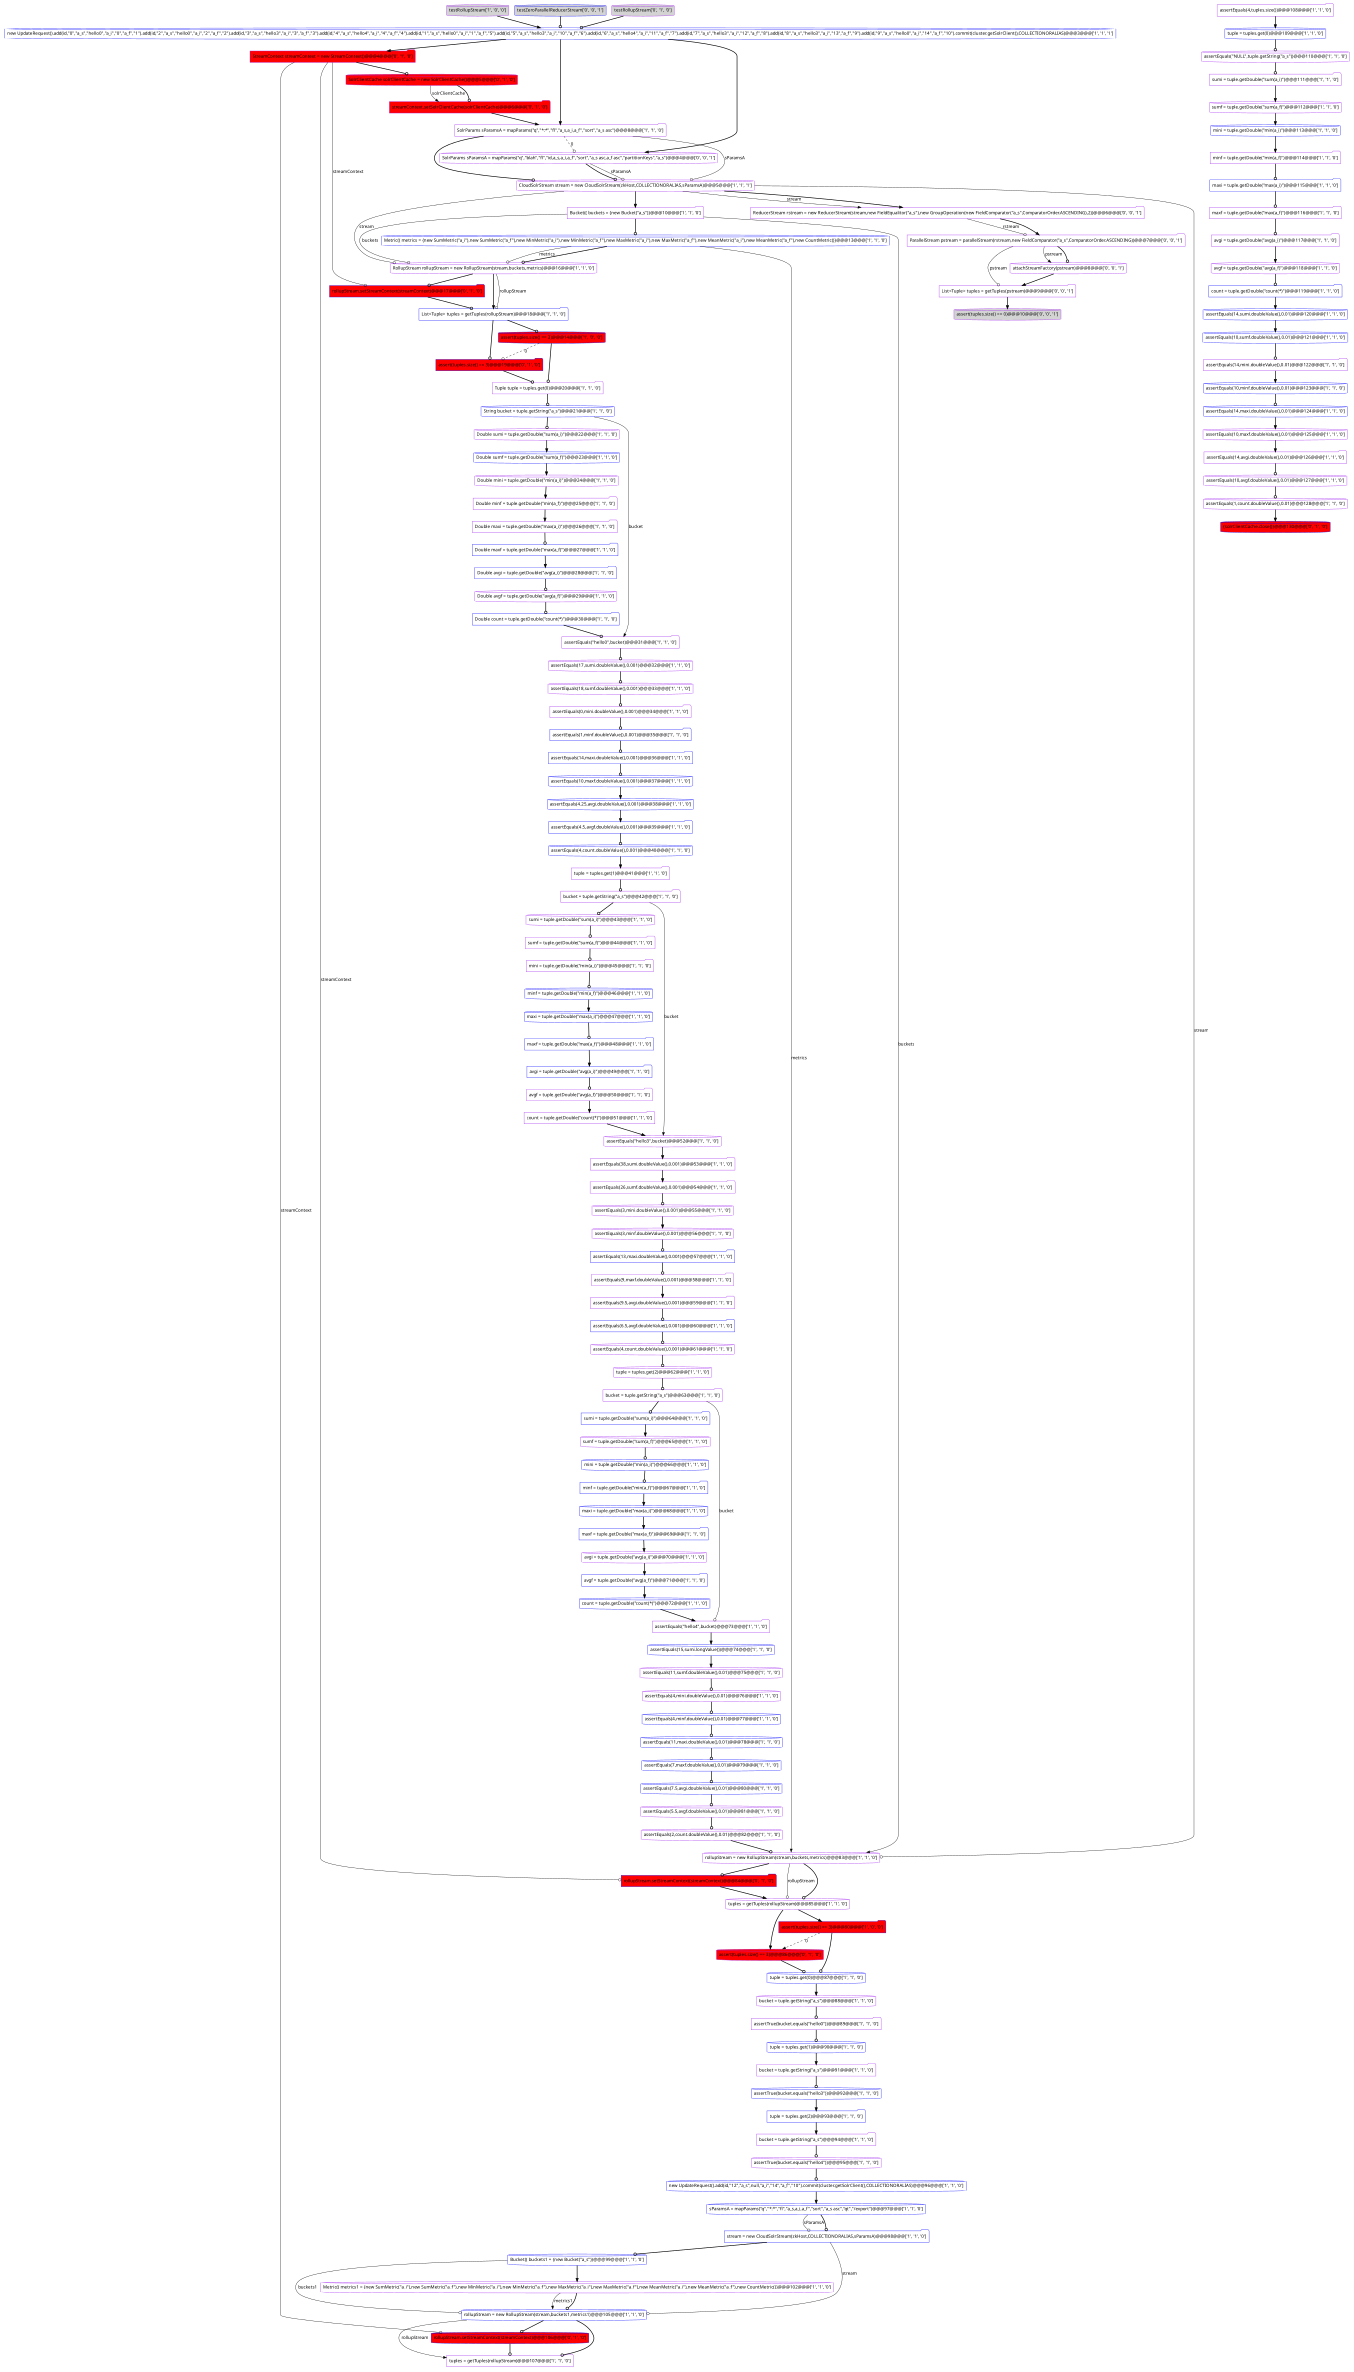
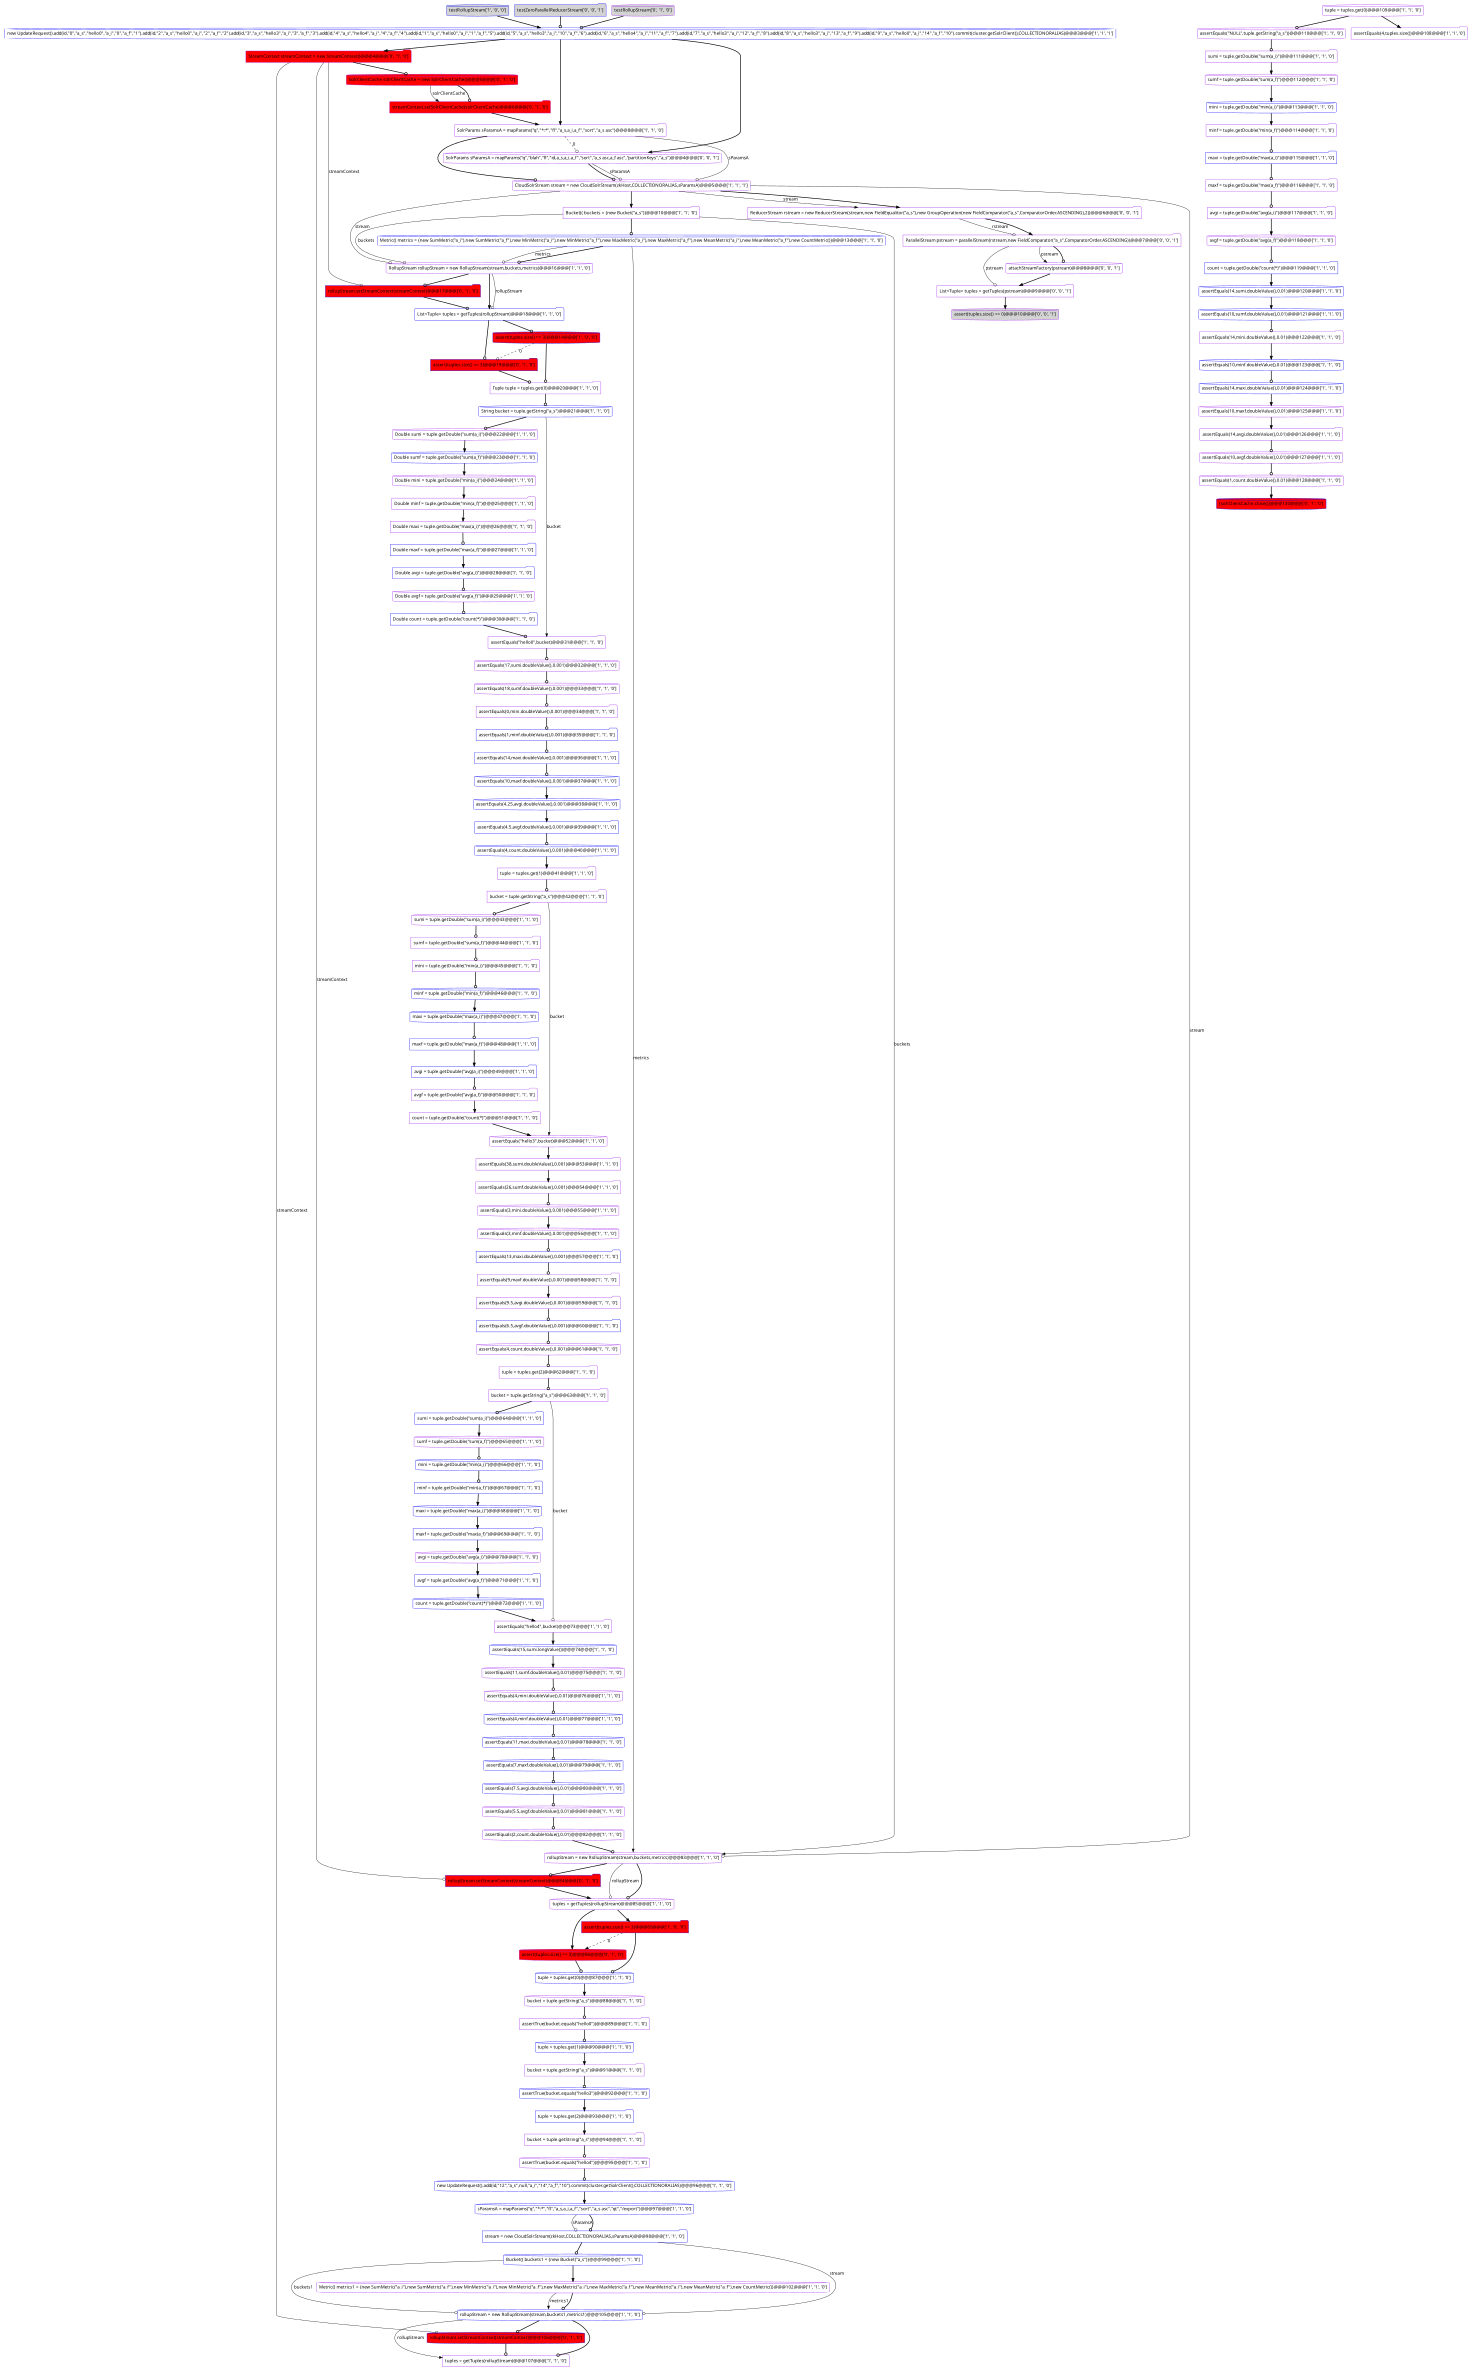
node "testRollupStream['1', '0', '0']": color purple -> blue
node "testZeroParallelReducerStream['0', '0', '1']": shape cylinder -> folder
edge "assertEquals(4,tuples.size())@@@108@@@['1', '1', '0']" -> "tuple = tuples.get(0)@@@109@@@['1', '1', '0']": reversed
node "tuple = tuples.get(0)@@@109@@@['1', '1', '0']": color blue -> purple
node "tuple = tuples.get(2)@@@62@@@['1', '1', '0']": shape cylinder -> folder
